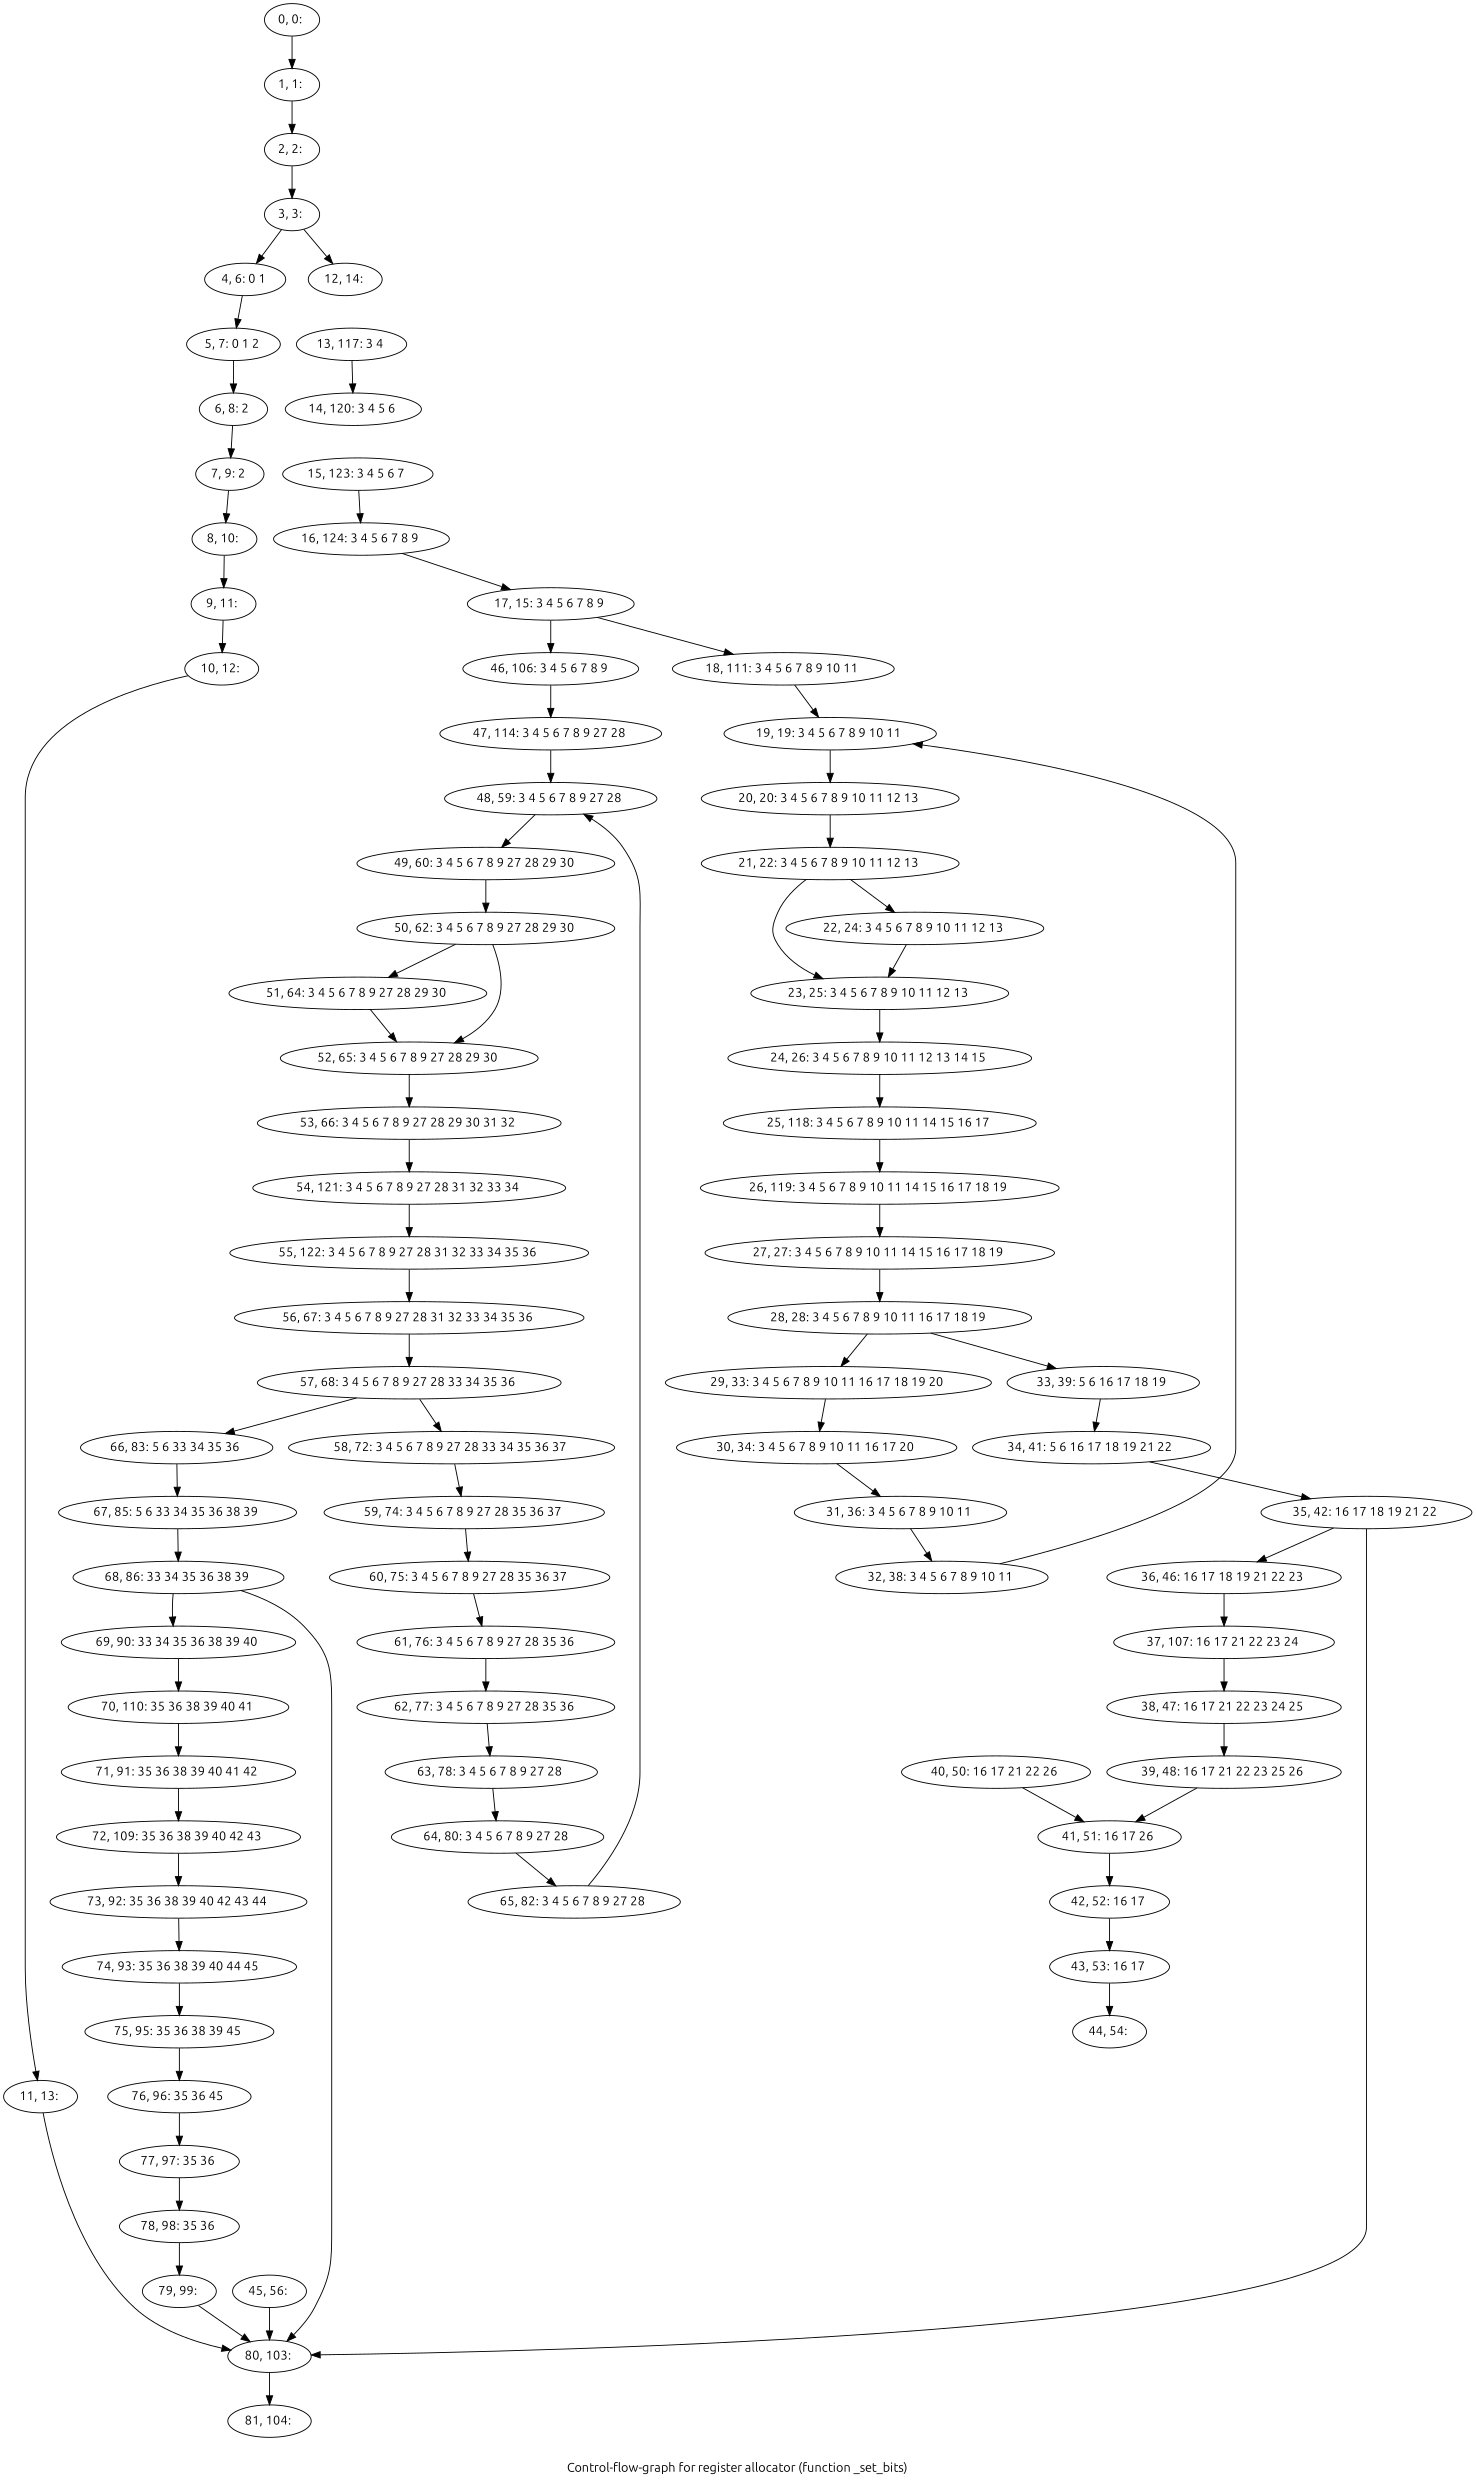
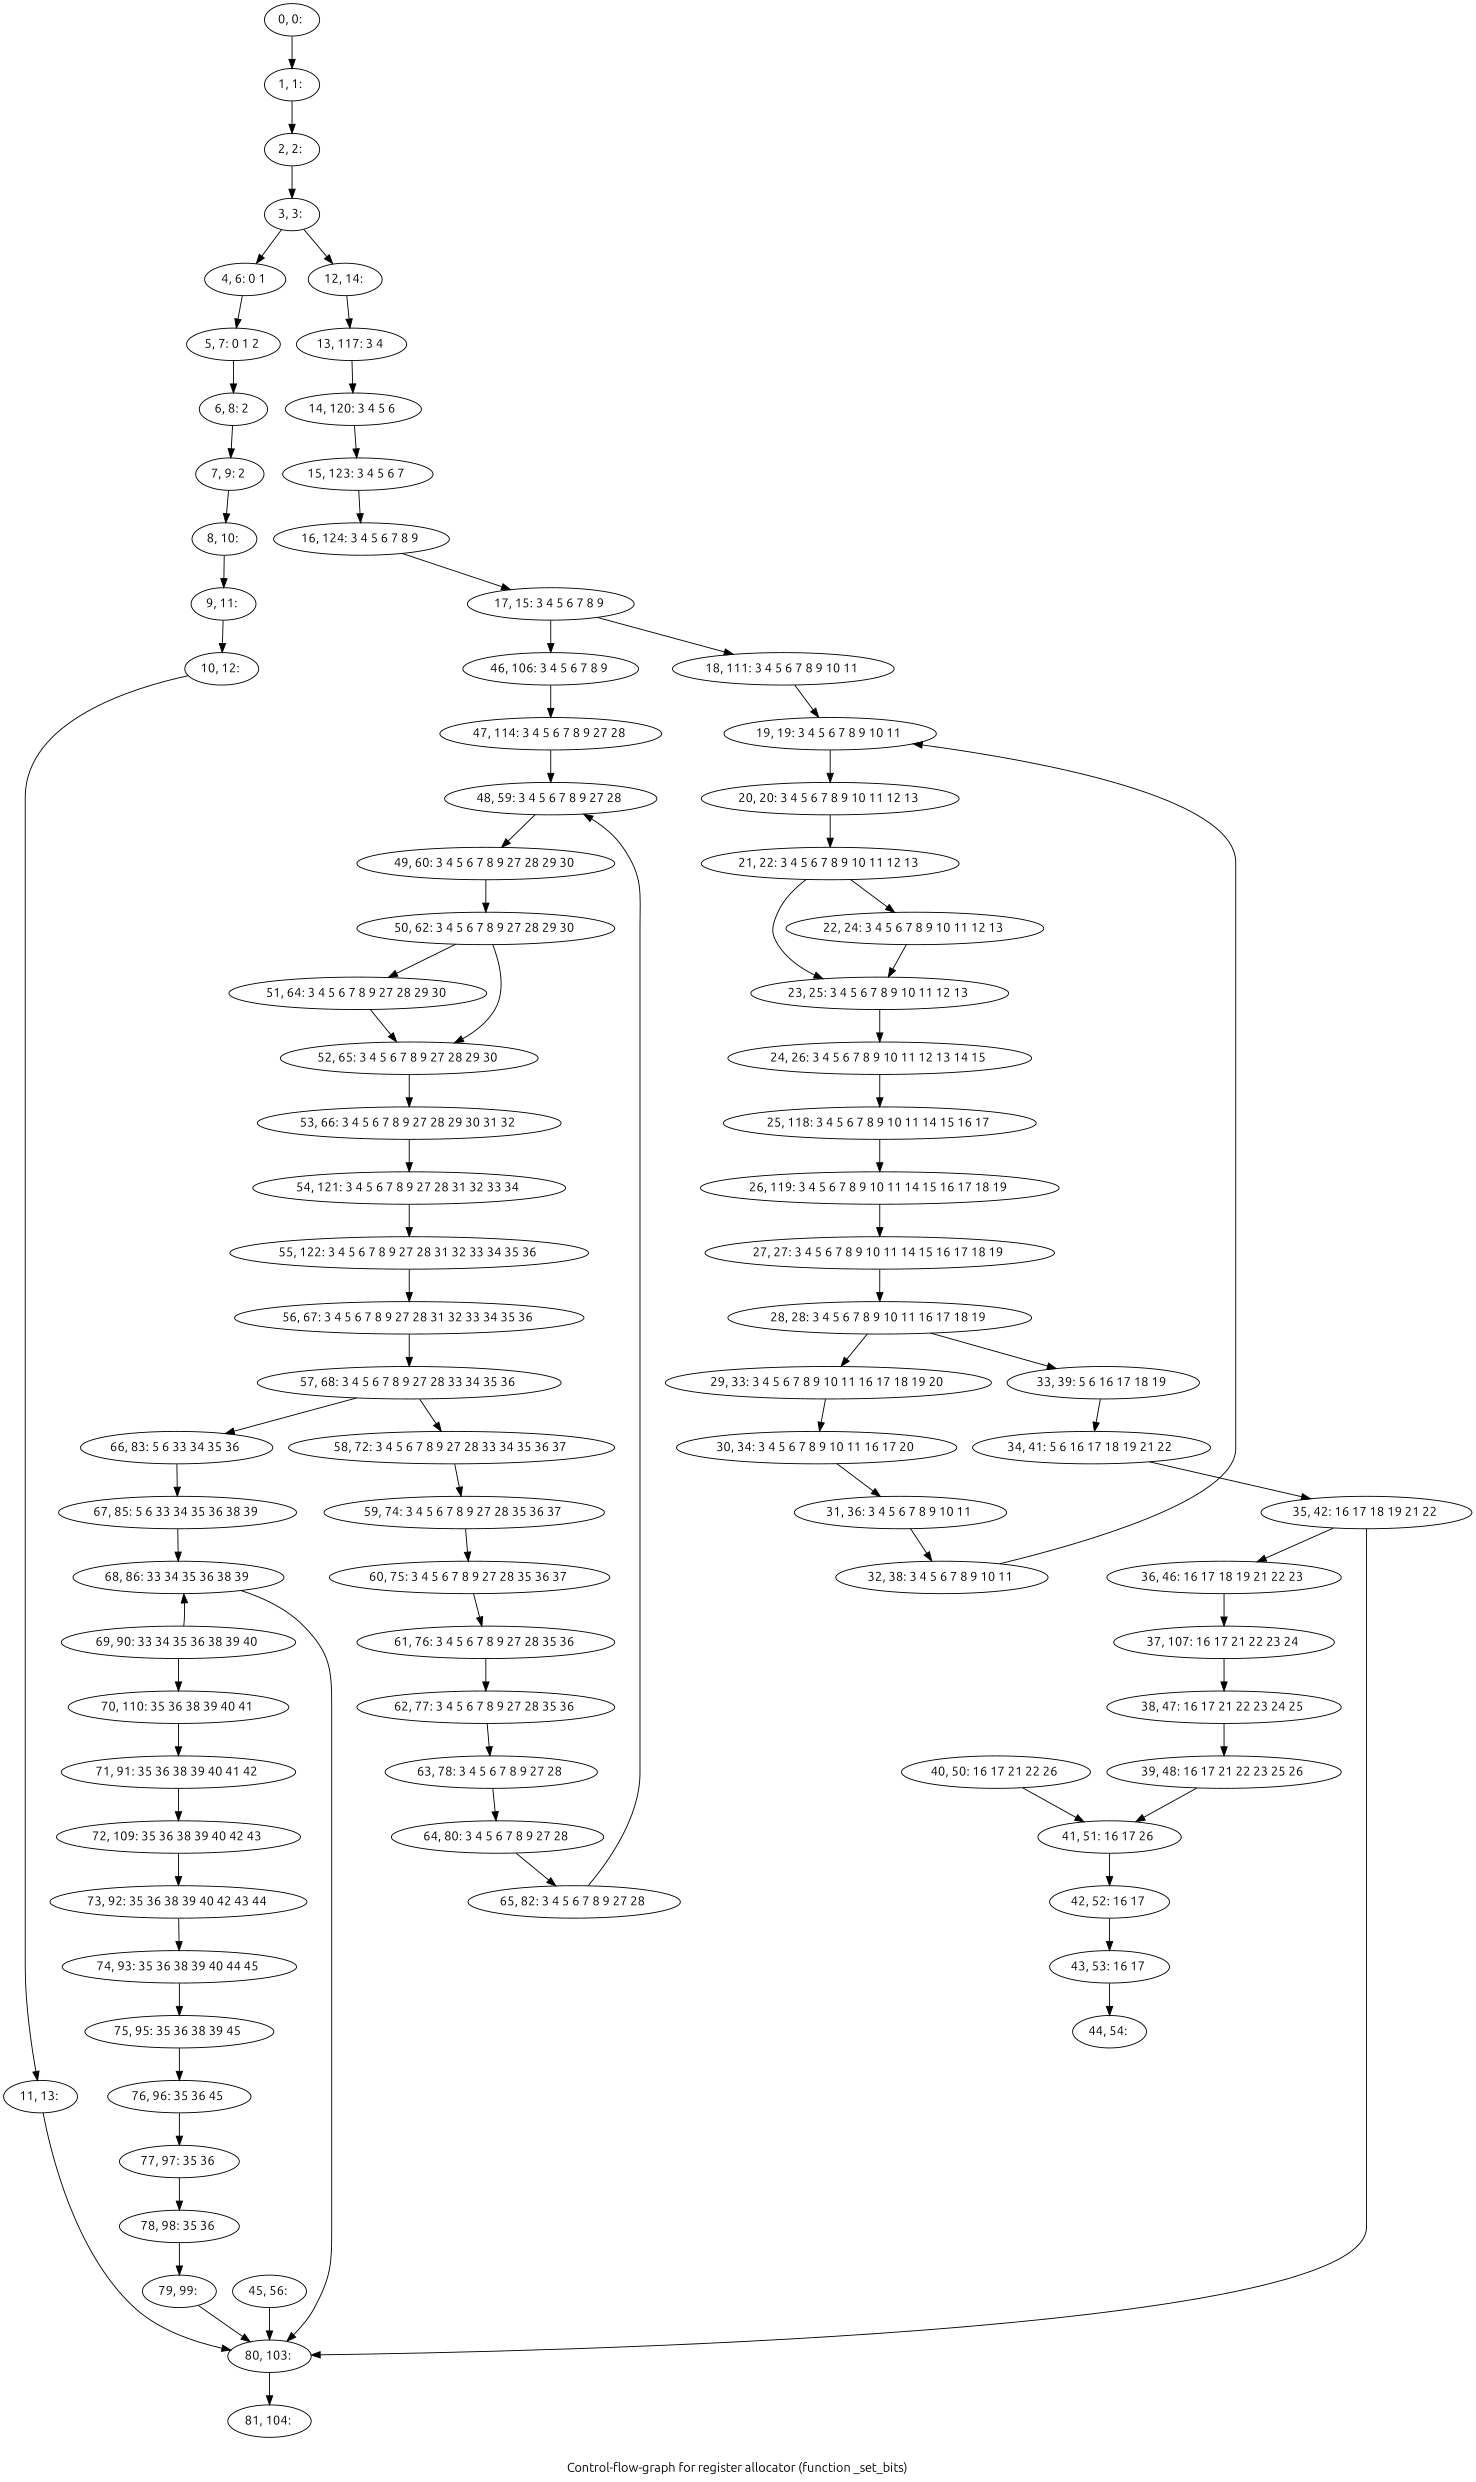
edge "12, 14:" -> "13, 117: 3 4": added
edge "14, 120: 3 4 5 6" -> "15, 123: 3 4 5 6 7": added
edge "68, 86: 33 34 35 36 38 39" -> "69, 90: 33 34 35 36 38 39 40": reversed
